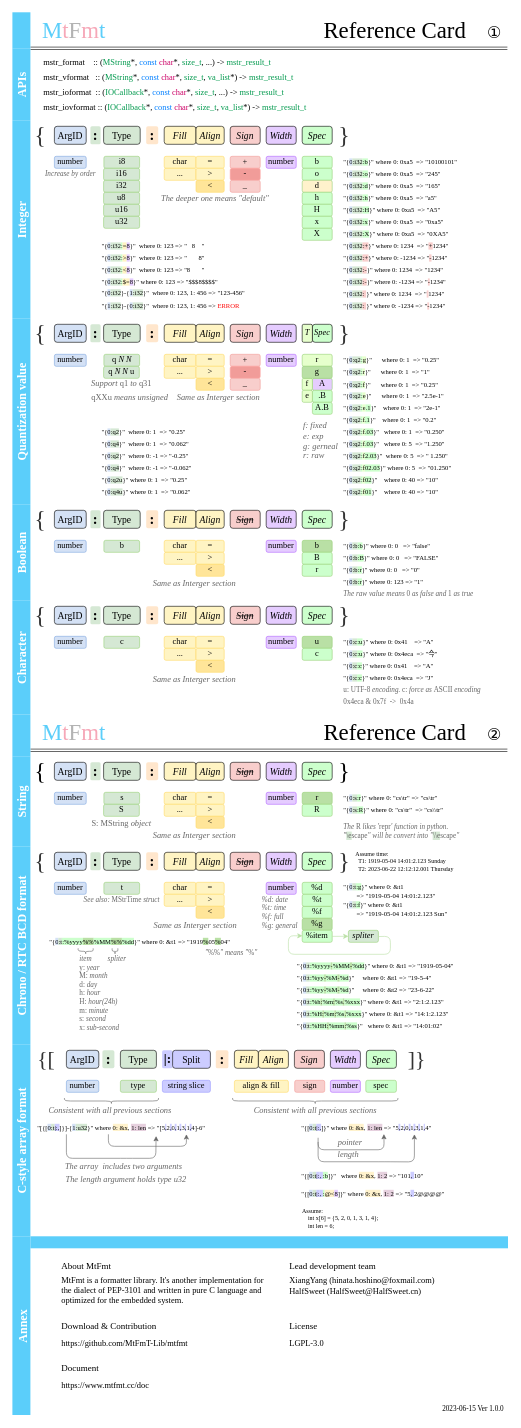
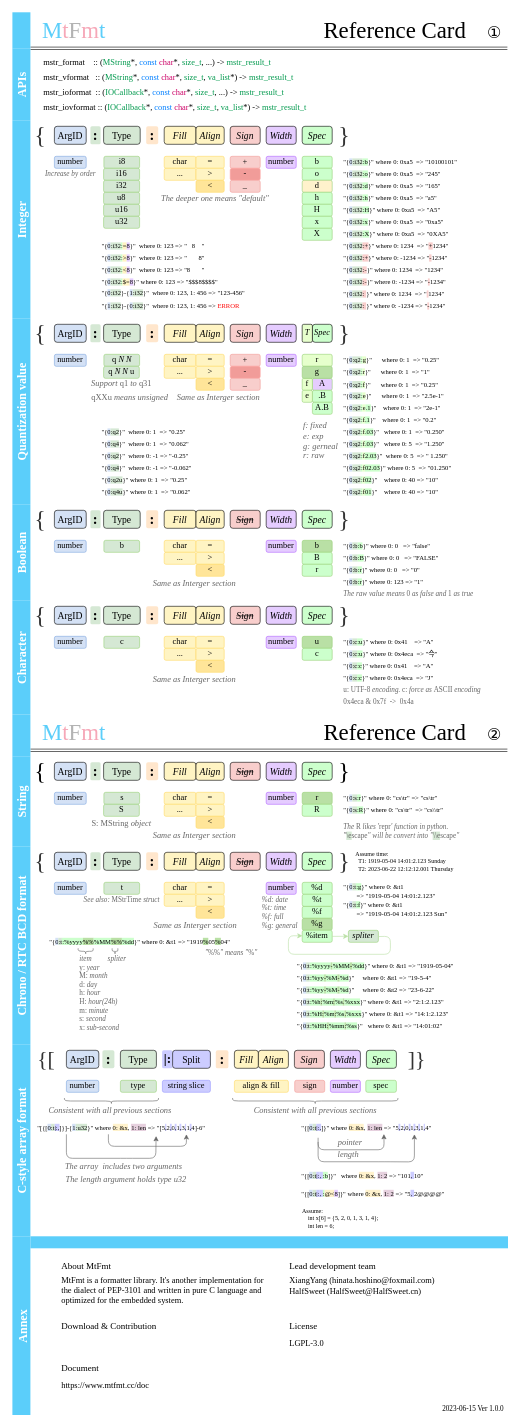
node "https://github.com/MtFmT-Lib/mtfmt": removed
